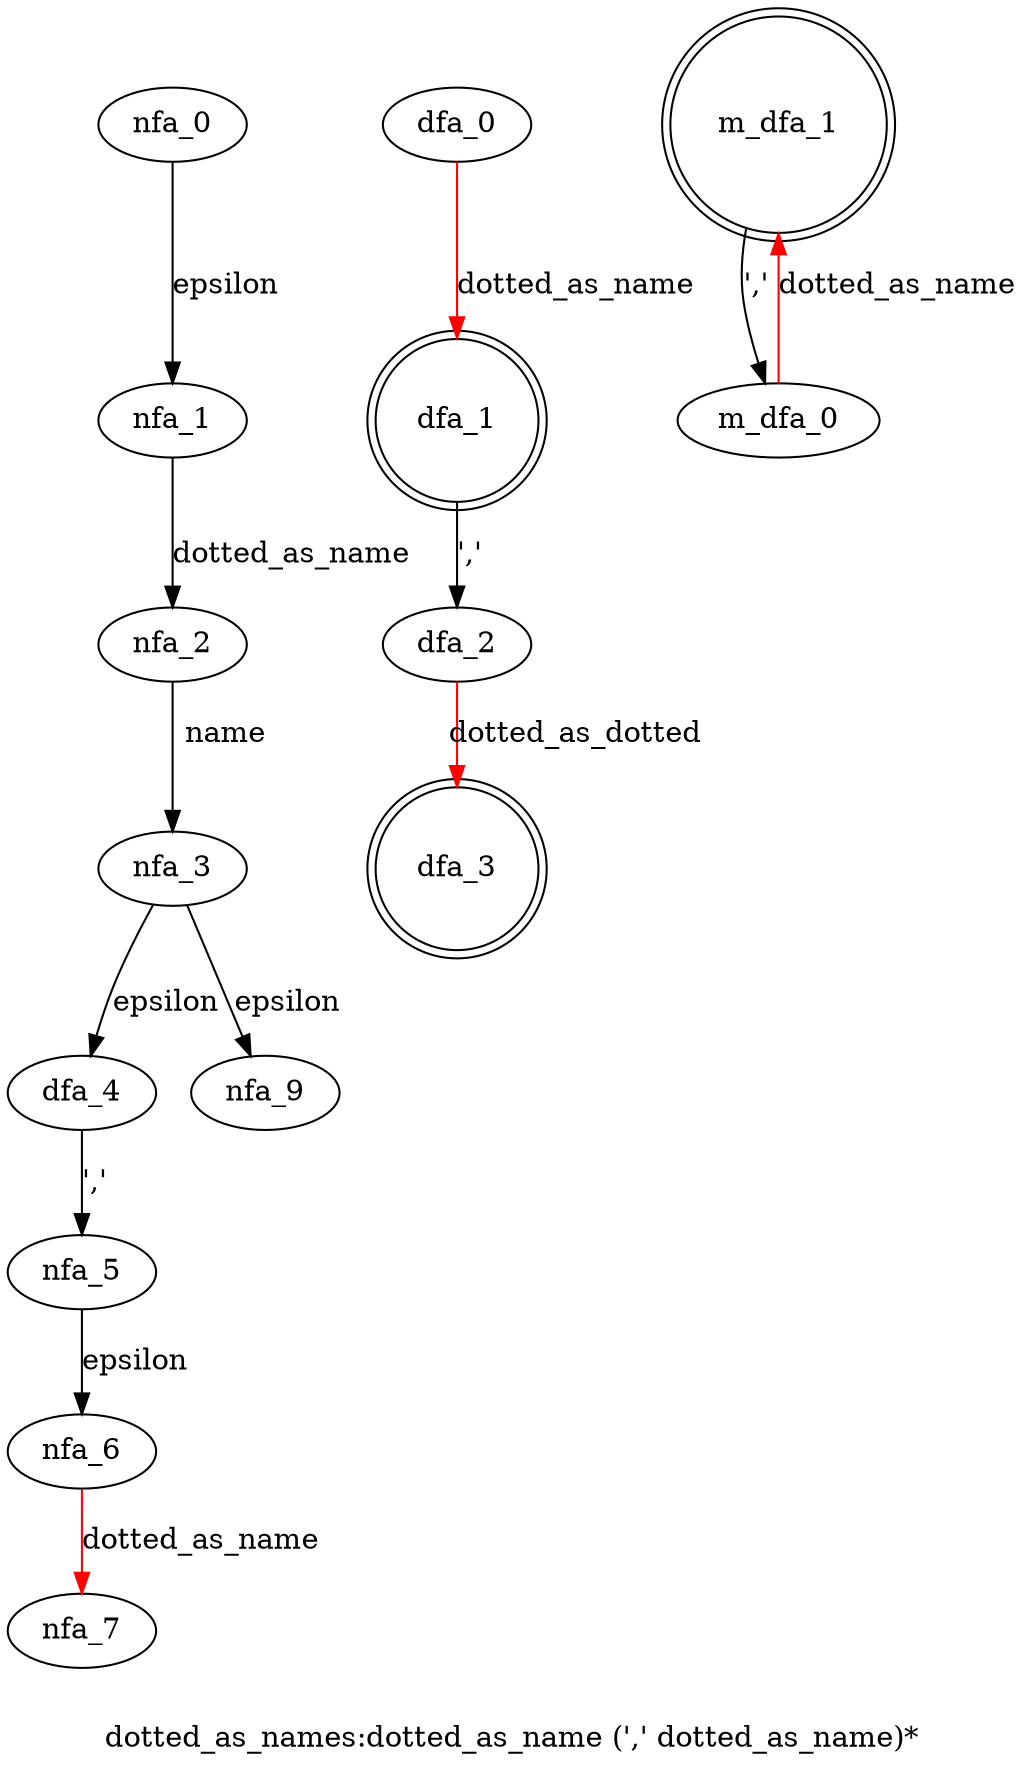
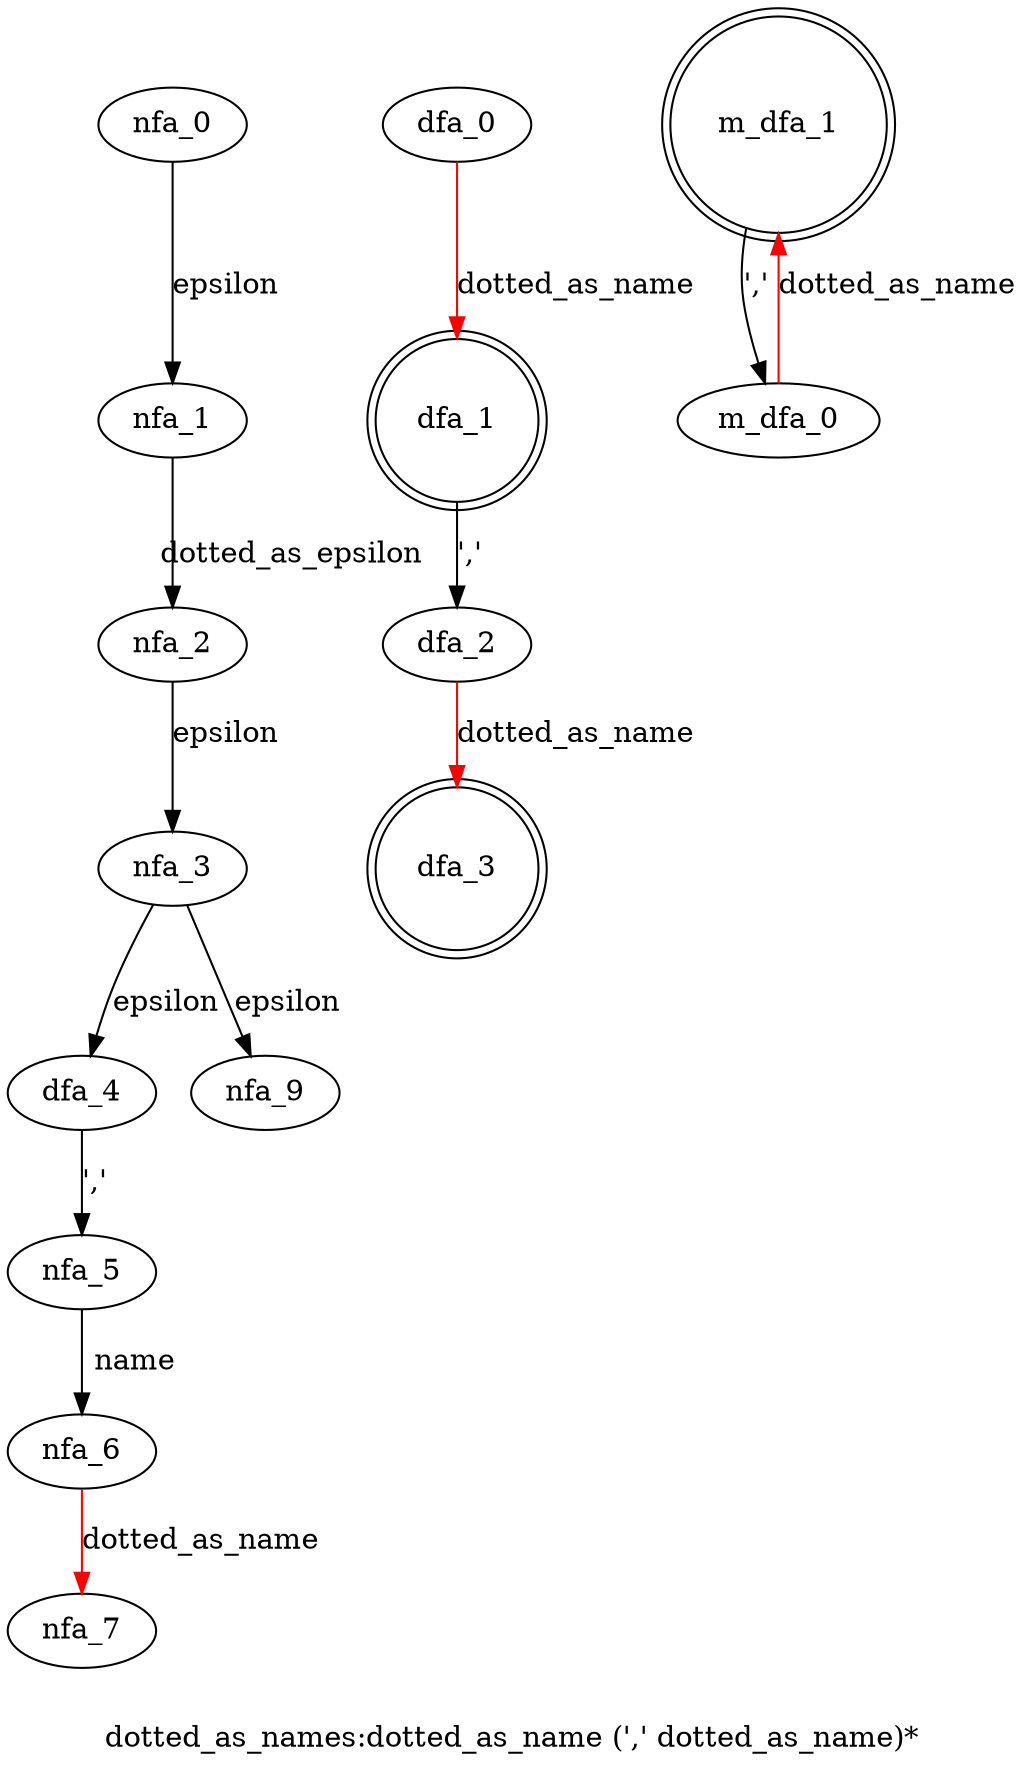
edge "nfa_1" -> "nfa_2": label "dotted_as_name" -> "dotted_as_epsilon"
edge "nfa_2" -> "nfa_3": label "name" -> "epsilon"
edge "dfa_2" -> "dfa_3": label "dotted_as_dotted" -> "dotted_as_name"
edge "nfa_5" -> "nfa_6": label "epsilon" -> "name"
